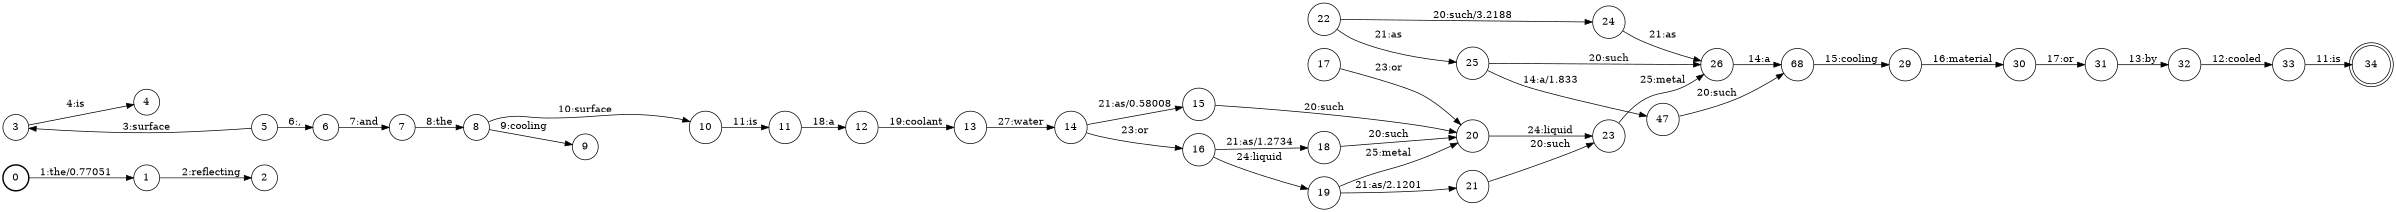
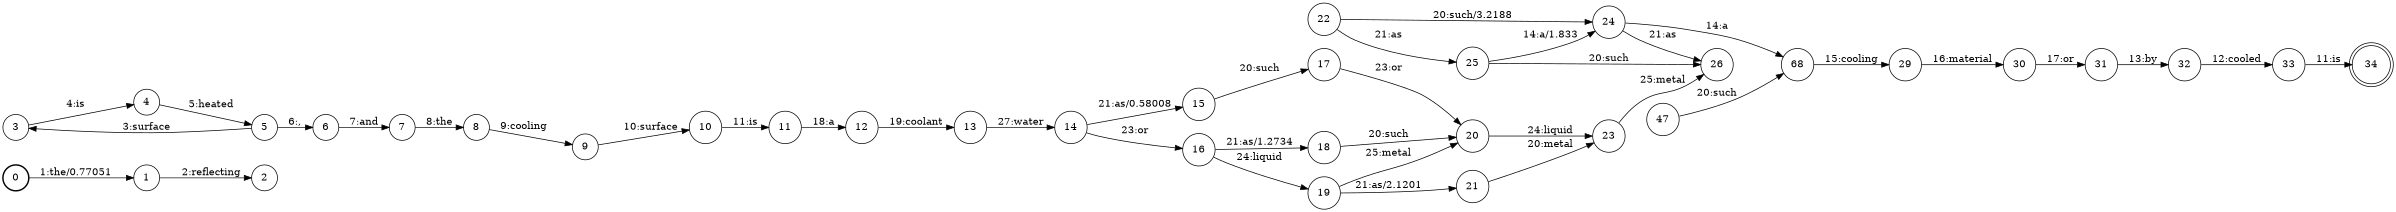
edge "26" -> "68": now "24" -> "68"
edge "25" -> "47": now "25" -> "24"
edge "4" -> "5": added, label "5:heated"
edge "15" -> "20": now "15" -> "17"
edge "8" -> "10": now "9" -> "10"
edge "21" -> "23": label "20:such" -> "20:metal"
